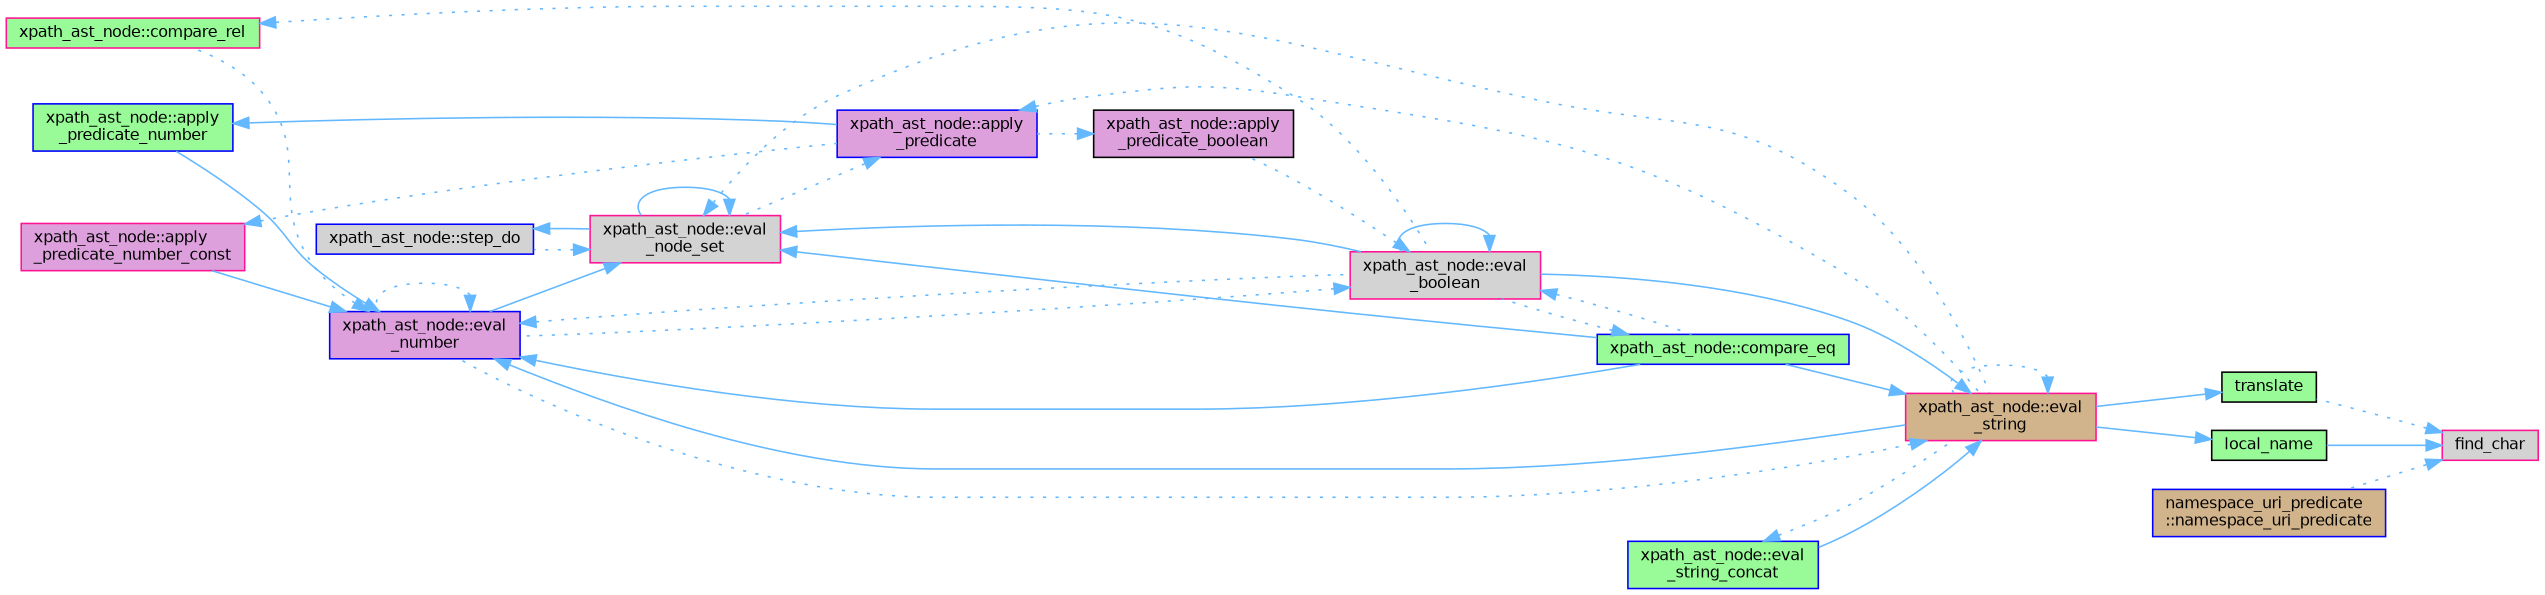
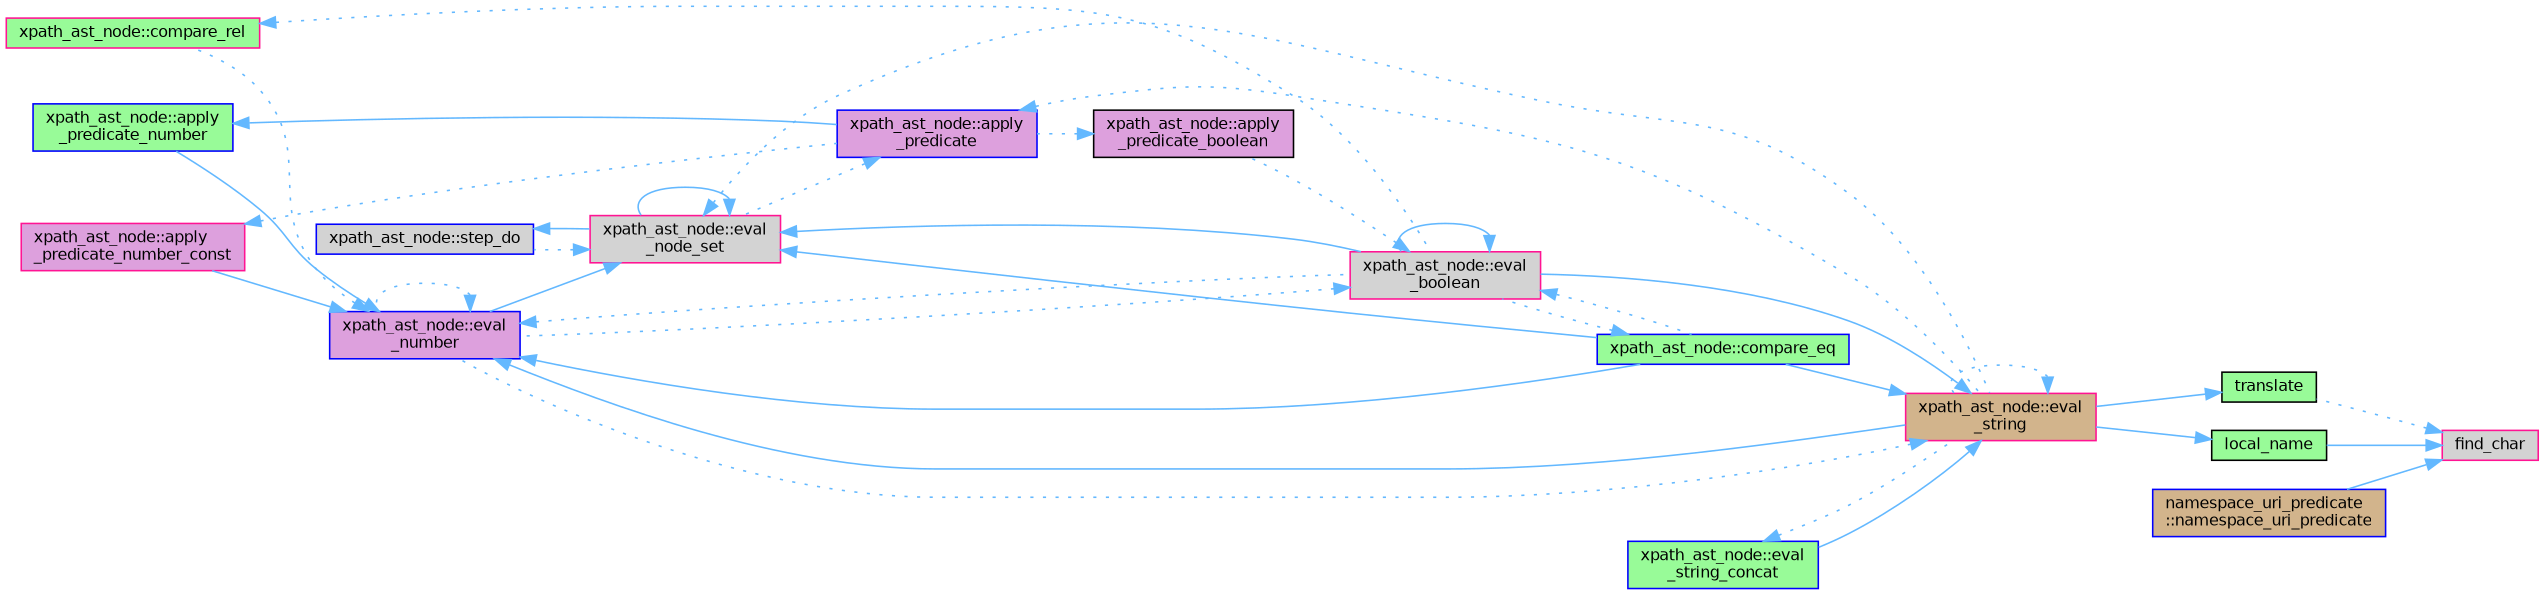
edge "namespace_uri_predicate ::namespace_uri_predicate" -> "find_char": style dotted -> solid
